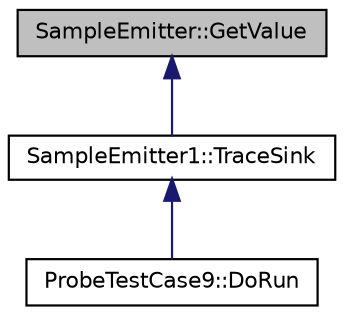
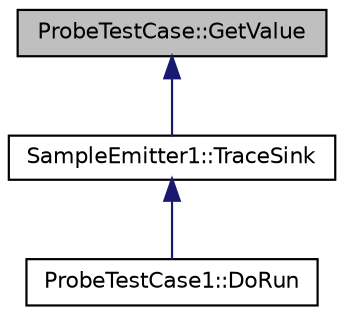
node "SampleEmitter::GetValue": label "SampleEmitter::GetValue" -> "ProbeTestCase::GetValue"
node "ProbeTestCase9::DoRun": label "ProbeTestCase9::DoRun" -> "ProbeTestCase1::DoRun"
